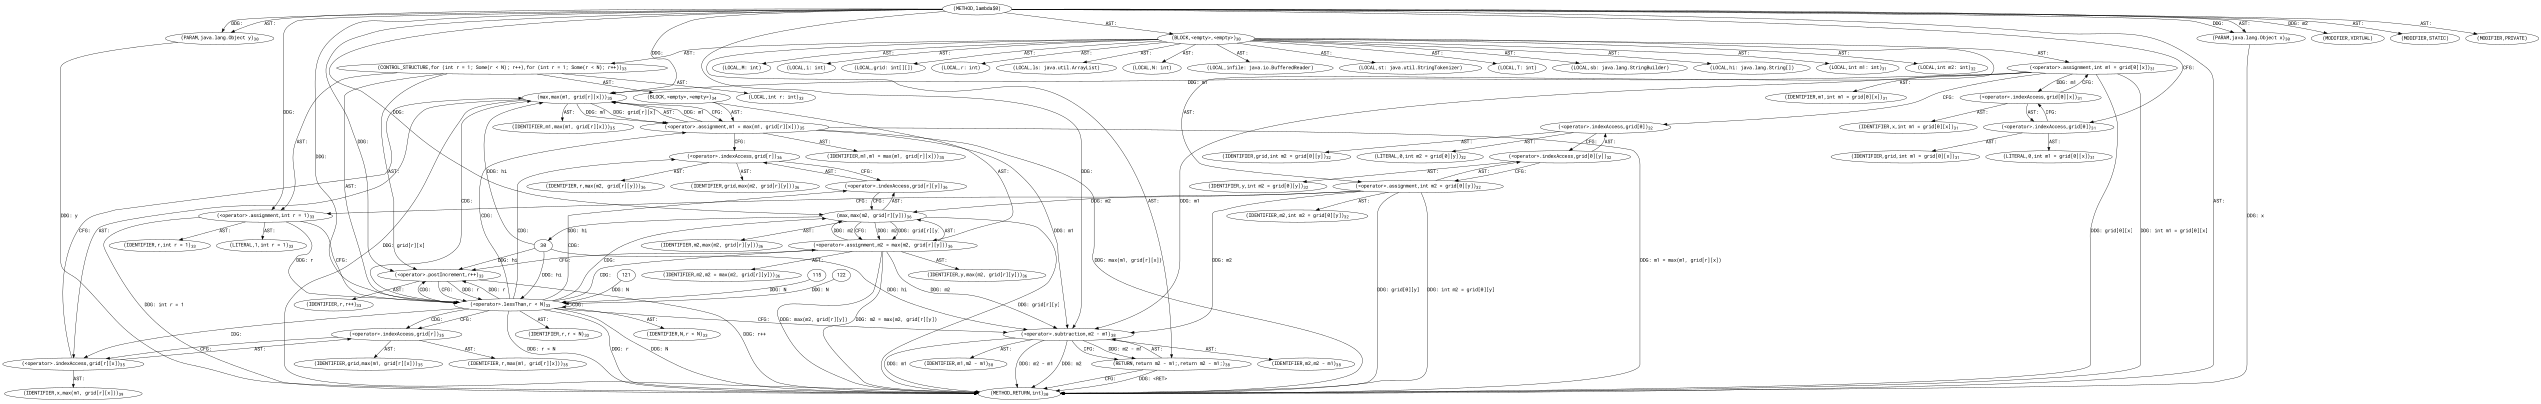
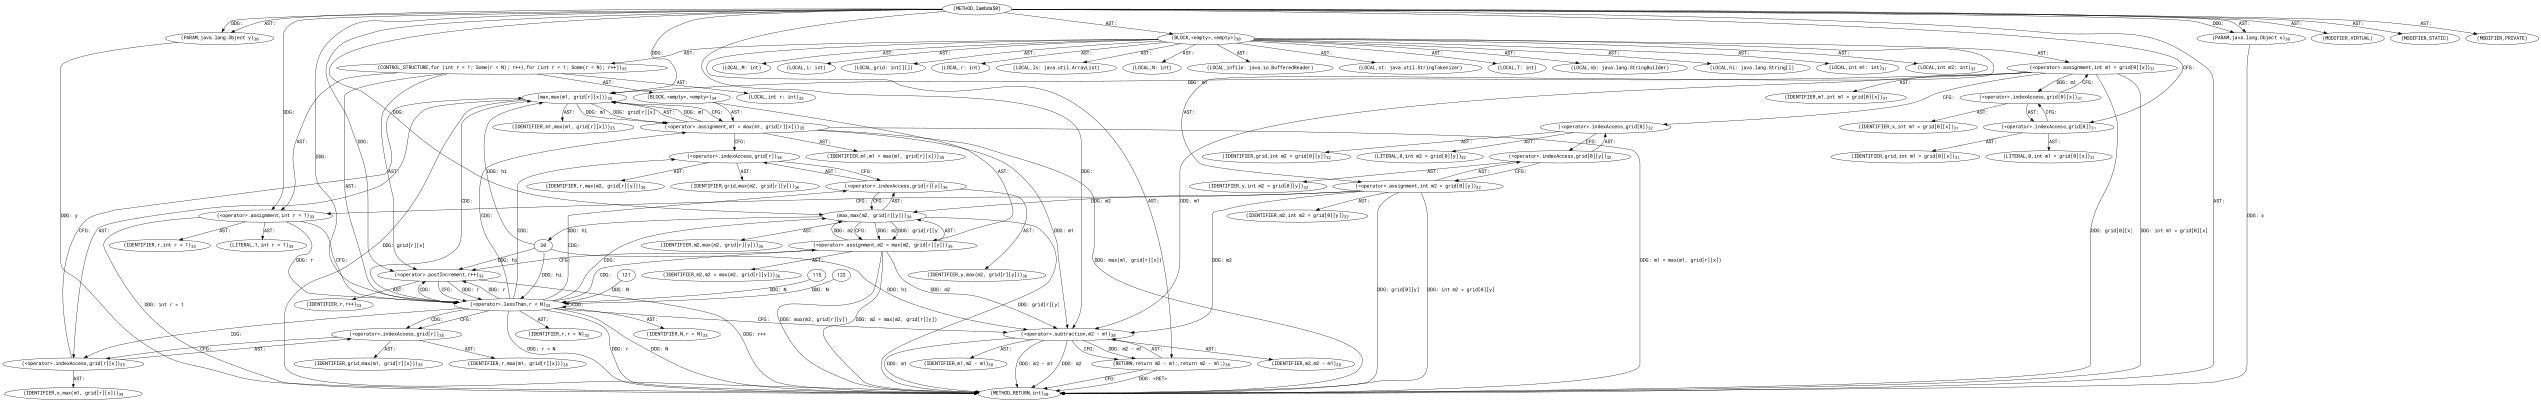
edge "(METHOD,lambda$0)" -> "(MODIFIER,VIRTUAL)": label "DDG: m2" -> "AST: "
edge "(<operator>.assignment,m2 = max(m2, grid[r][y]))" -> "(IDENTIFIER,y,max(m2, grid[r][y]))": now "(<operator>.indexAccess,grid[r][y])" -> "(IDENTIFIER,y,max(m2, grid[r][y]))"
